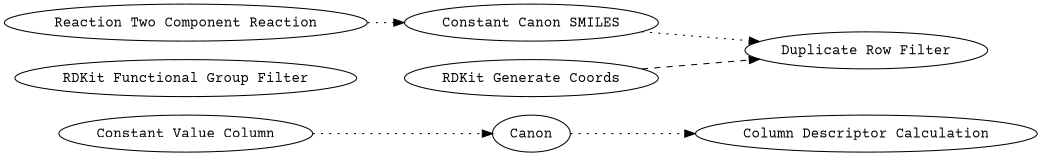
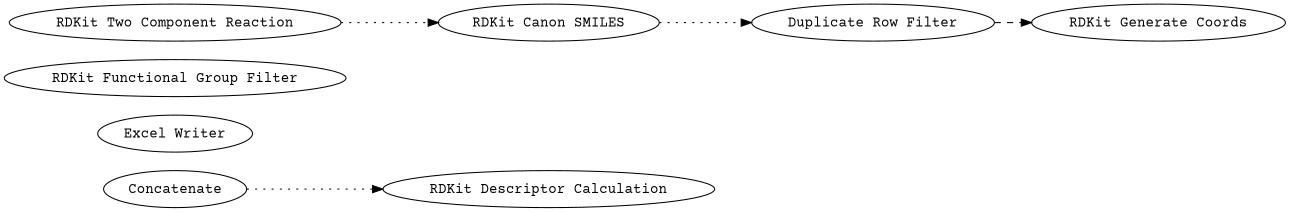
node "Reaction Two Component Reaction": label "Reaction Two Component Reaction" -> "RDKit Two Component Reaction"
node "Constant Canon SMILES": label "Constant Canon SMILES" -> "RDKit Canon SMILES"
edge "RDKit Generate Coords" -> "Duplicate Row Filter": reversed
node "Excel Writer": added
node "Constant Value Column": removed
node "Canon": label "Canon" -> "Concatenate"
node "Column Descriptor Calculation": label "Column Descriptor Calculation" -> "RDKit Descriptor Calculation"
